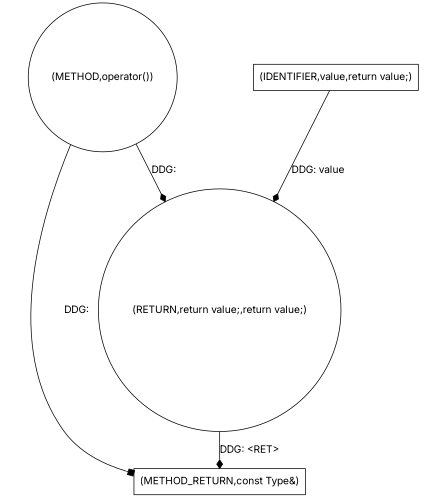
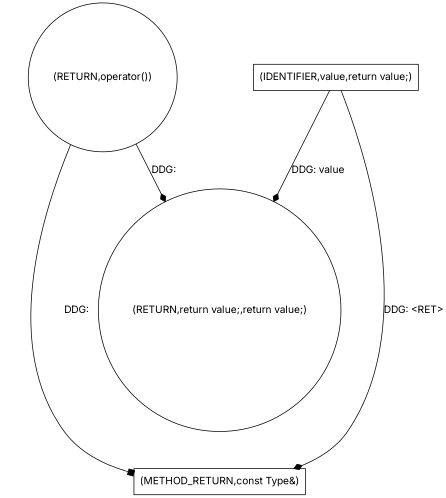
node "(METHOD,operator())": label "(METHOD,operator())" -> "(RETURN,operator())"
edge "(RETURN,return value;,return value;)" -> "(METHOD_RETURN,const Type&)": now "(IDENTIFIER,value,return value;)" -> "(METHOD_RETURN,const Type&)"
